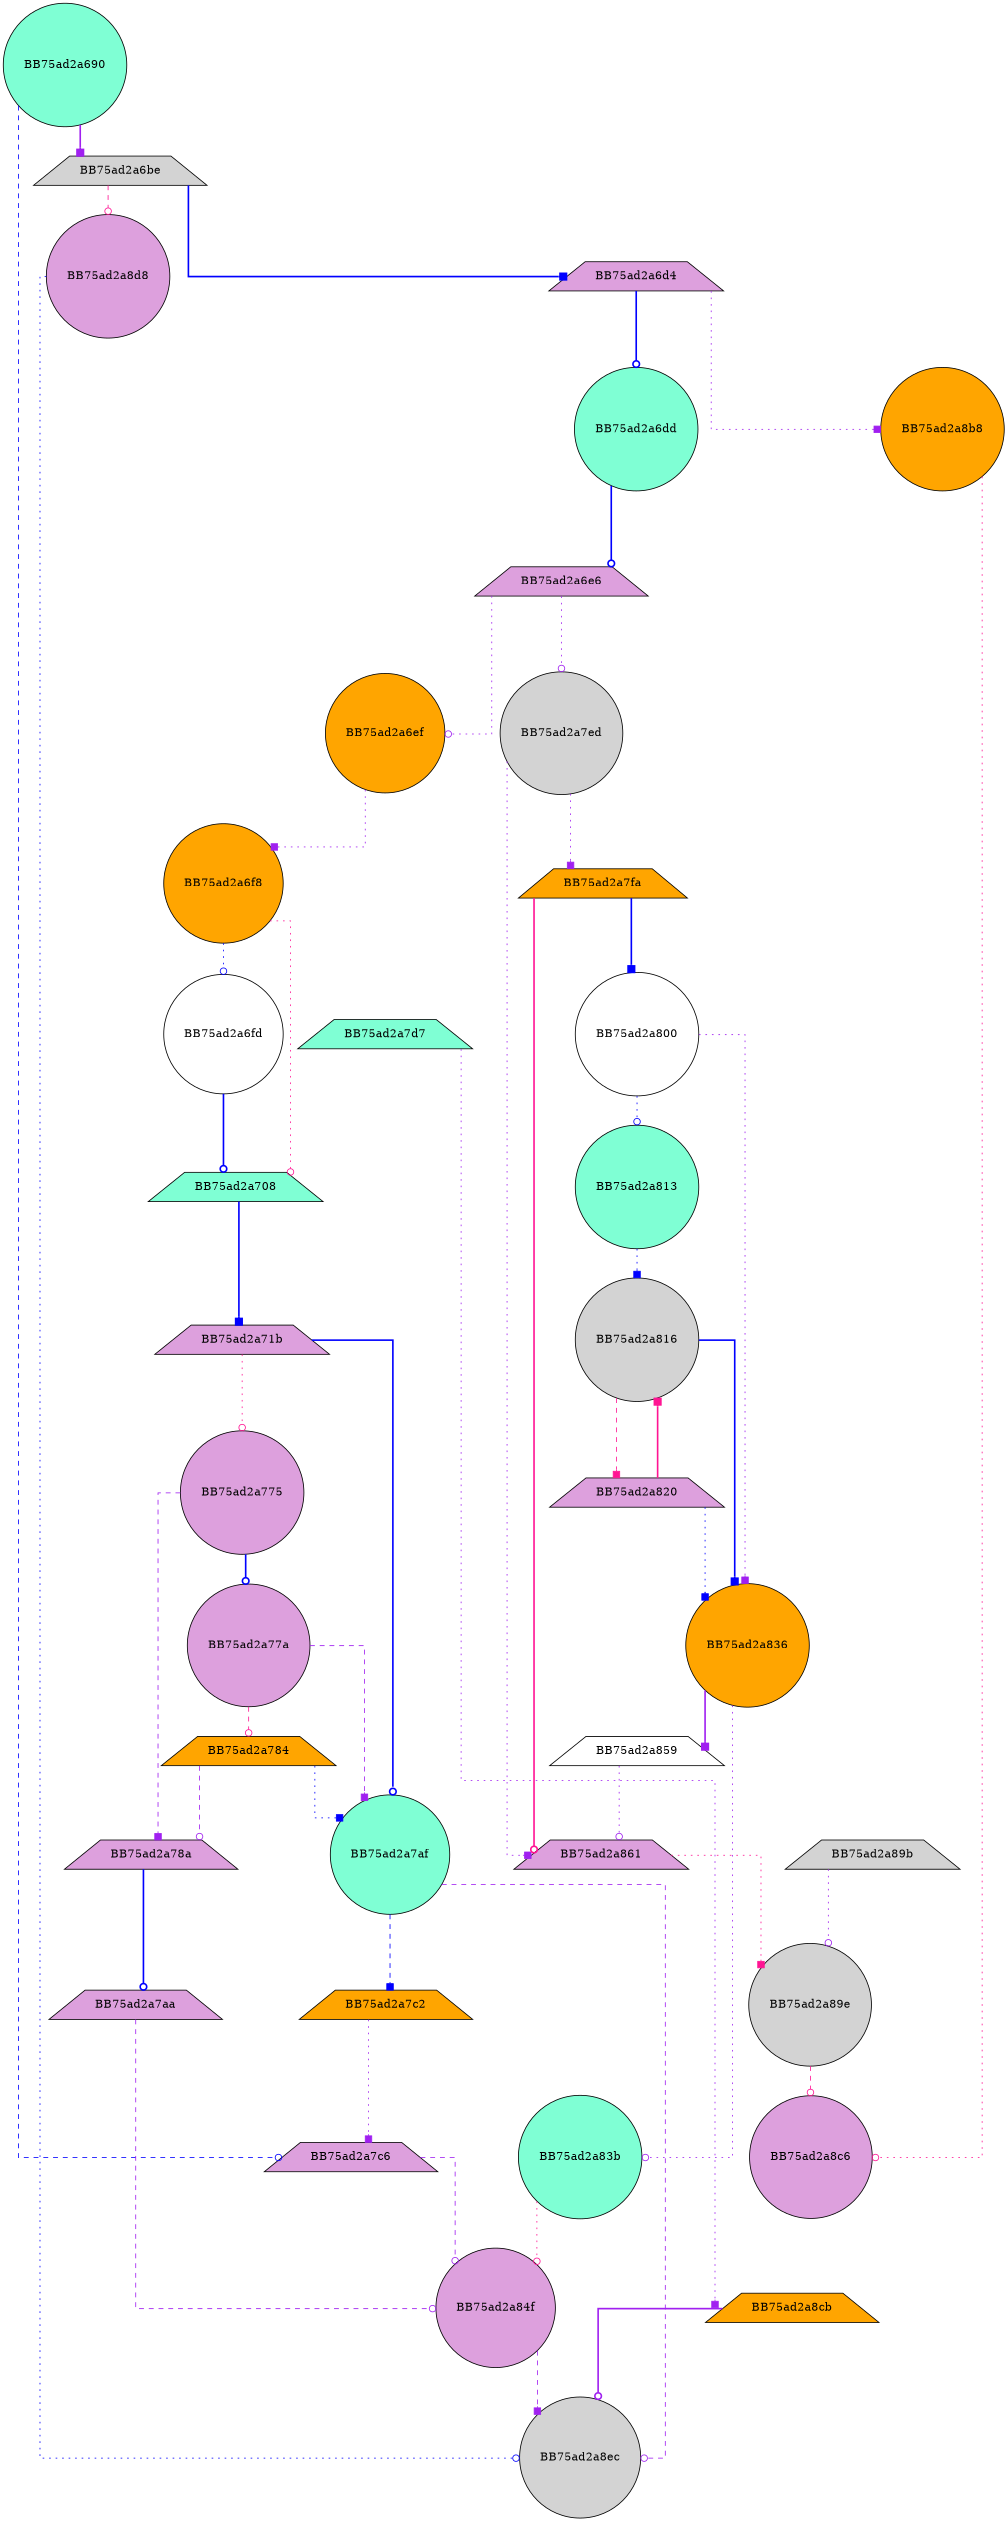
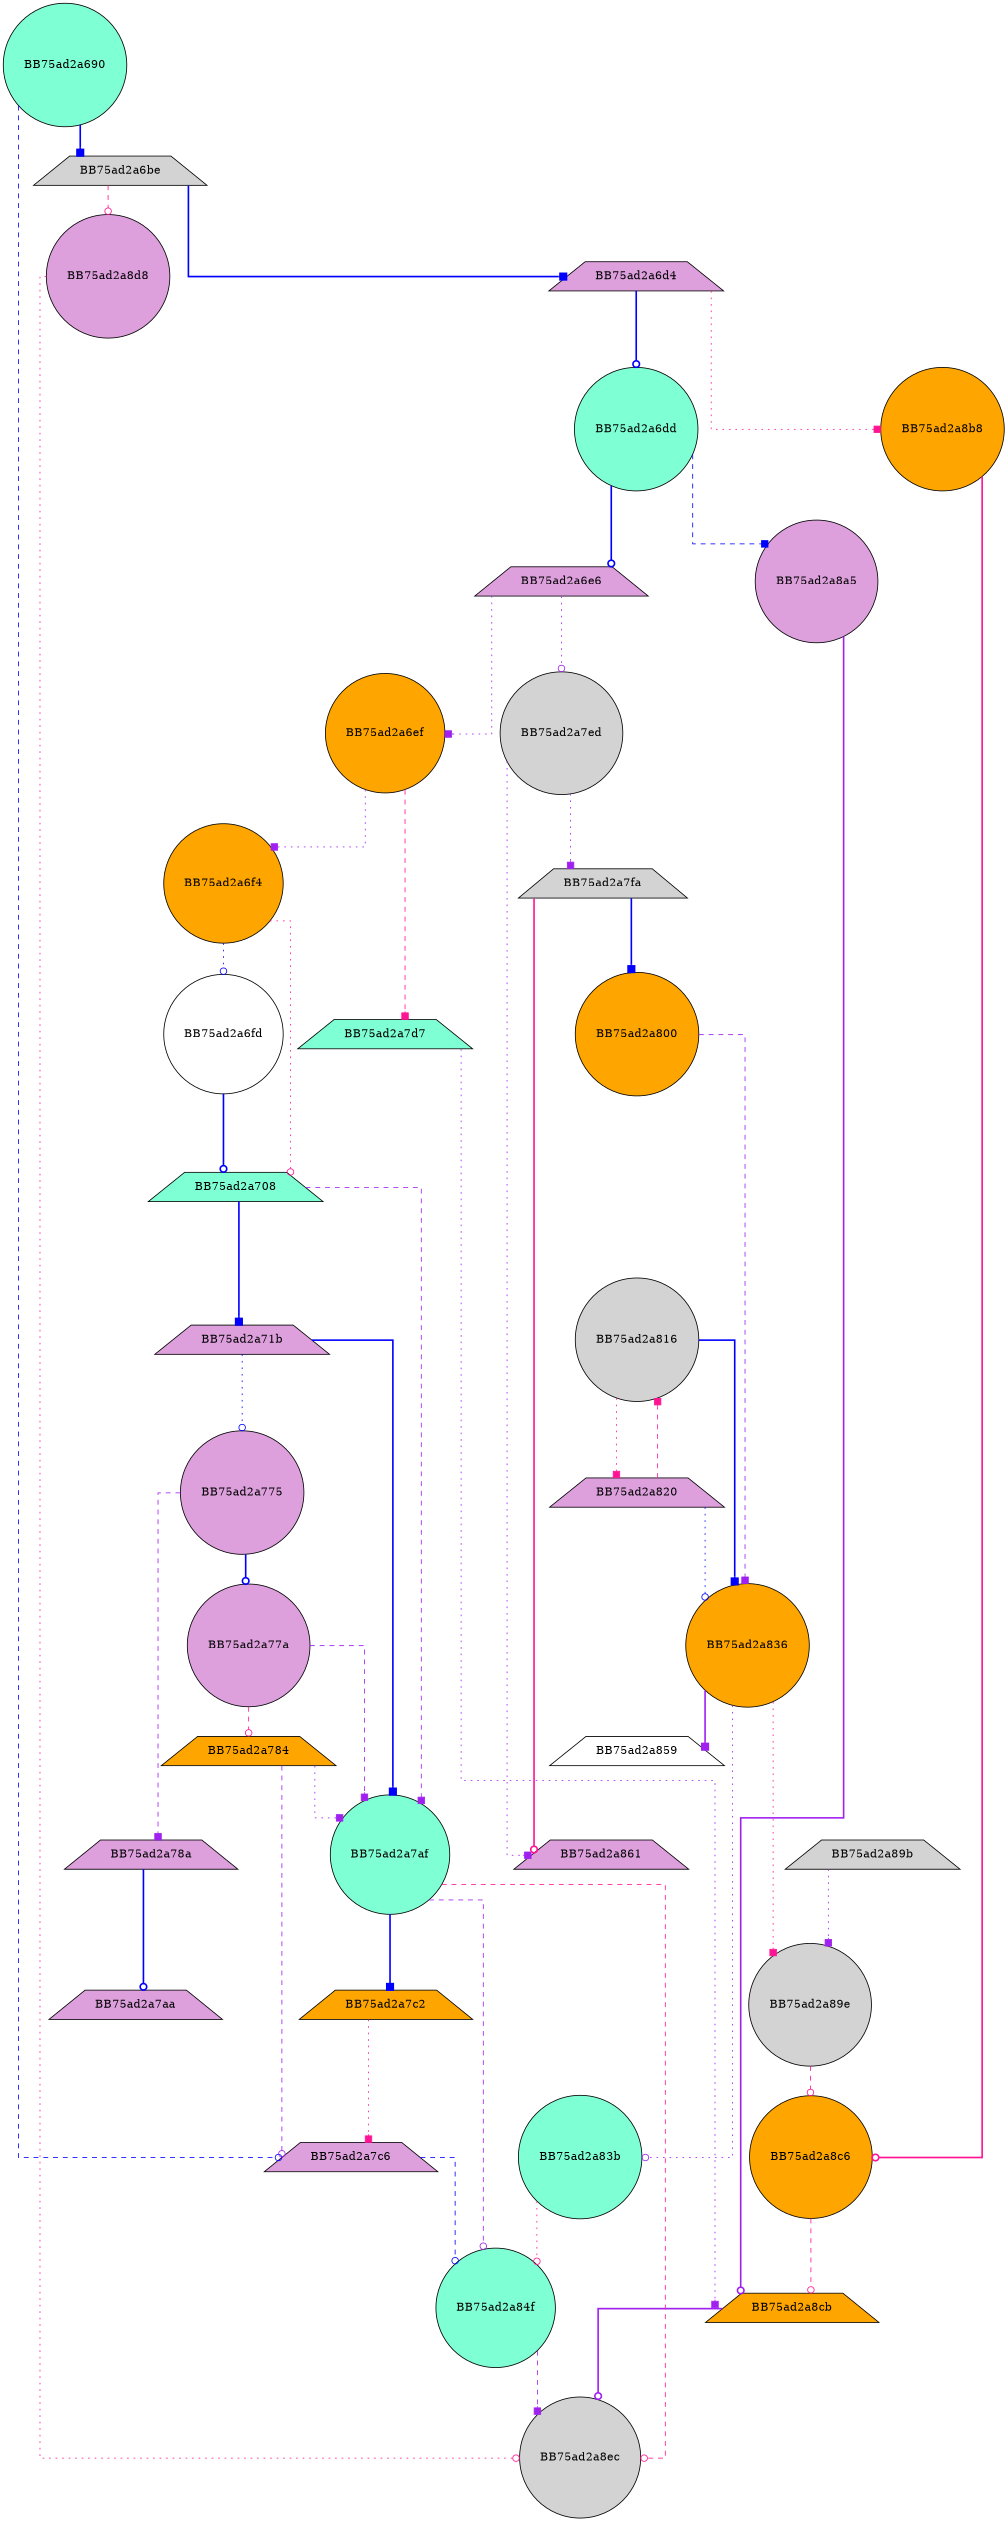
edge "BB75ad2a690" -> "BB75ad2a6be": color purple -> blue
edge "BB75ad2a6d4" -> "BB75ad2a8b8": color purple -> deeppink
node "BB75ad2a8a5": added
edge "BB75ad2a6e6" -> "BB75ad2a6ef": arrowhead odot -> box
node "BB75ad2a6f8": label "BB75ad2a6f8" -> "BB75ad2a6f4"
node "BB75ad2a7fa": fillcolor orange -> lightgrey
edge "BB75ad2a6ef" -> "BB75ad2a7d7": added
node "BB75ad2a800": fillcolor white -> orange
node "BB75ad2a813": removed
edge "BB75ad2a800" -> "BB75ad2a836": style dotted -> dashed
edge "BB75ad2a8b8" -> "BB75ad2a8c6": style dotted -> bold
edge "BB75ad2a71b" -> "BB75ad2a775": color deeppink -> blue
edge "BB75ad2a708" -> "BB75ad2a7af": added
edge "BB75ad2a816" -> "BB75ad2a820": style dashed -> dotted
edge "BB75ad2a820" -> "BB75ad2a816": style bold -> dashed
edge "BB75ad2a71b" -> "BB75ad2a7af": arrowhead odot -> box
edge "BB75ad2a820" -> "BB75ad2a836": arrowhead box -> odot
edge "BB75ad2a8d8" -> "BB75ad2a8ec": color blue -> deeppink
edge "BB75ad2a784" -> "BB75ad2a78a": now "BB75ad2a784" -> "BB75ad2a7c6"
edge "BB75ad2a859" -> "BB75ad2a861": removed
edge "BB75ad2a784" -> "BB75ad2a7af": color blue -> purple
edge "BB75ad2a861" -> "BB75ad2a89e": now "BB75ad2a836" -> "BB75ad2a89e"
edge "BB75ad2a89b" -> "BB75ad2a89e": arrowhead odot -> box
edge "BB75ad2a7af" -> "BB75ad2a7c2": style dashed -> bold
edge "BB75ad2a7af" -> "BB75ad2a8ec": color purple -> deeppink
edge "BB75ad2a7c2" -> "BB75ad2a7c6": color purple -> deeppink
node "BB75ad2a8c6": fillcolor plum -> orange
edge "BB75ad2a7c6" -> "BB75ad2a84f": color purple -> blue
edge "BB75ad2a8c6" -> "BB75ad2a8cb": added
node "BB75ad2a84f": fillcolor plum -> aquamarine
edge "BB75ad2a7aa" -> "BB75ad2a84f": now "BB75ad2a7af" -> "BB75ad2a84f"
